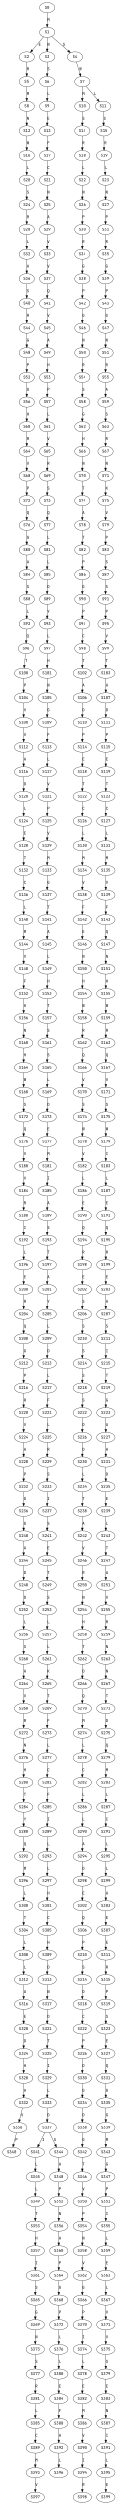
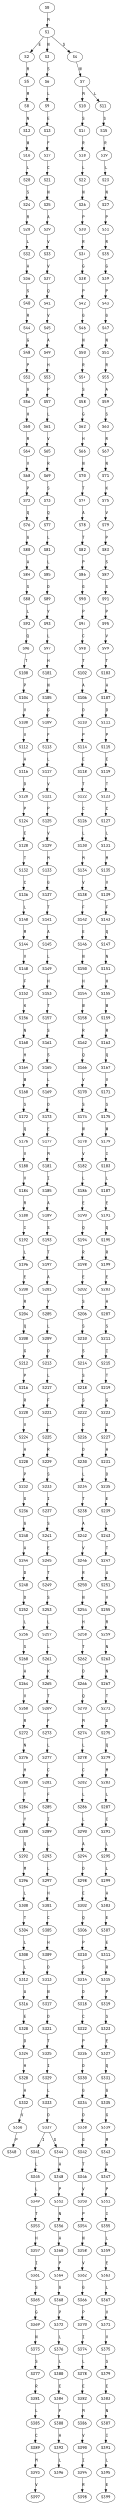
edge "S120" -> "S124": label "L" -> "P"
